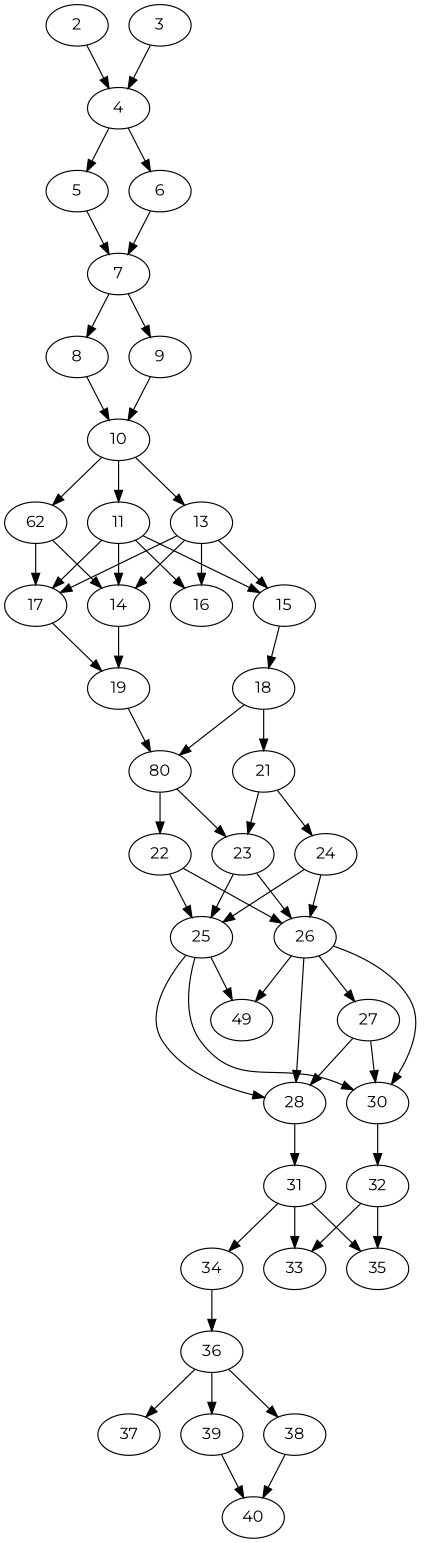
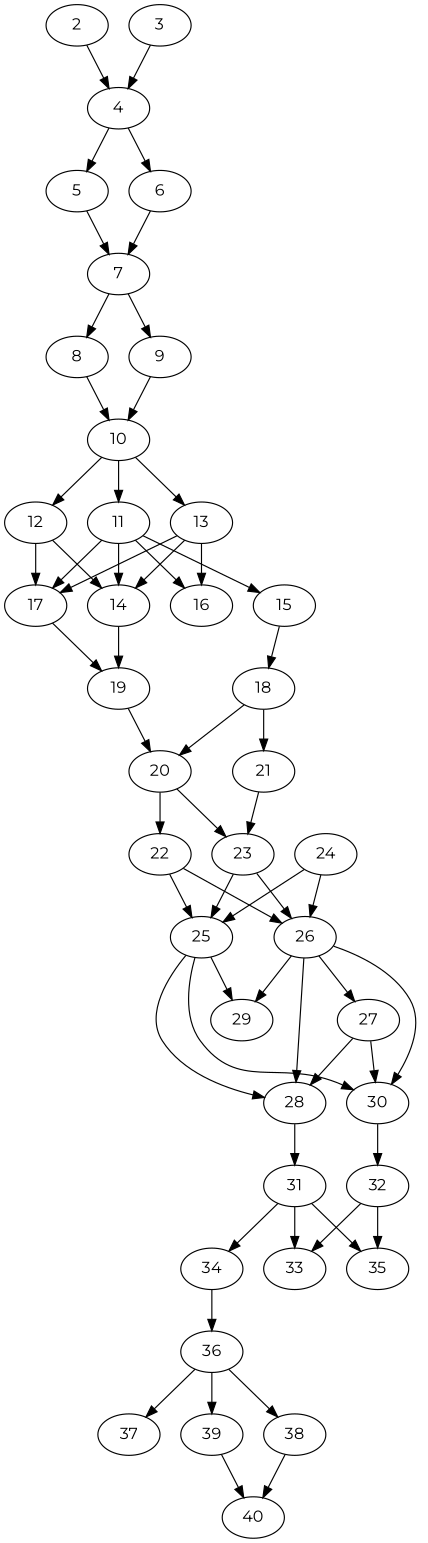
node "62": label "62" -> "12"
edge "13" -> "15": removed
node "80": label "80" -> "20"
edge "21" -> "24": removed
node "49": label "49" -> "29"
